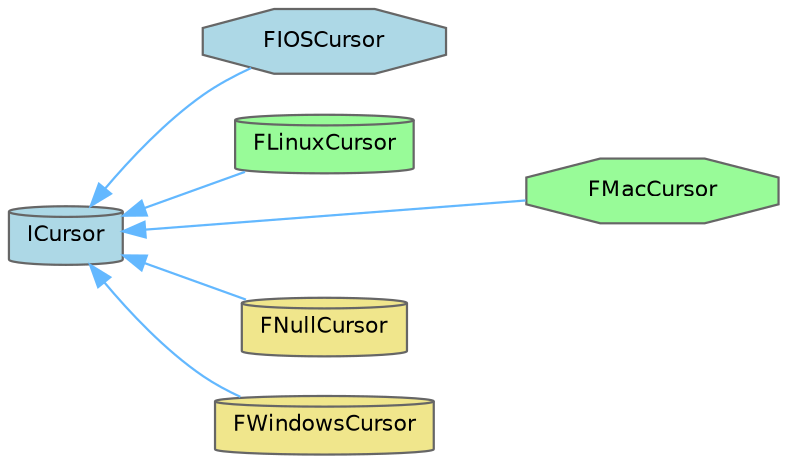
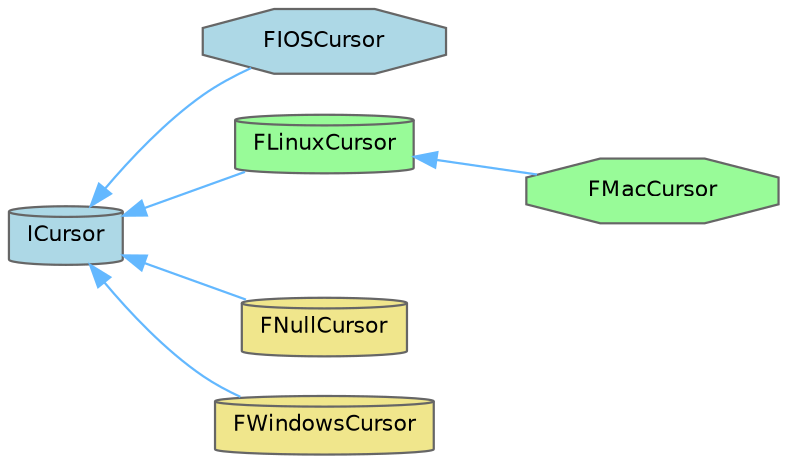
edge "FMacCursor" -> "ICursor": now "FMacCursor" -> "FLinuxCursor"
